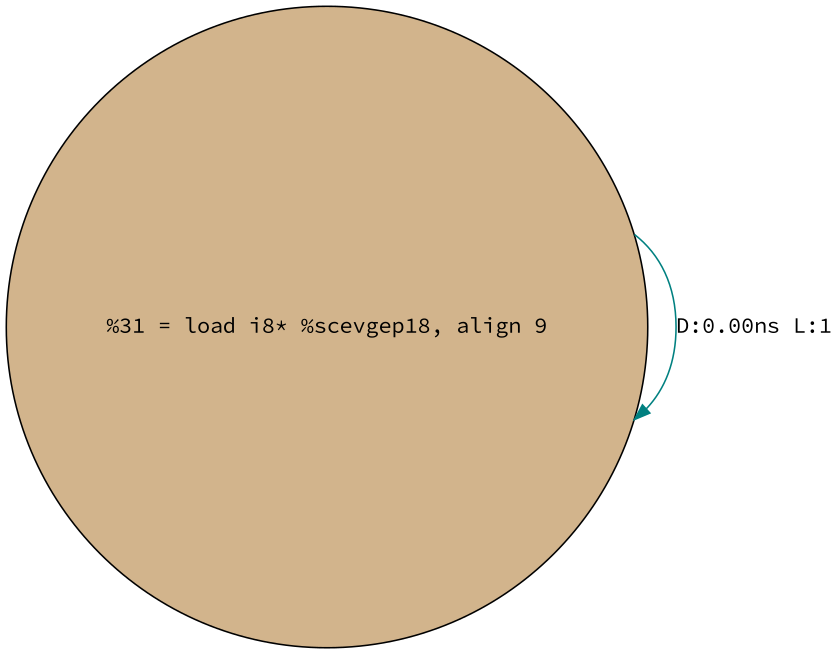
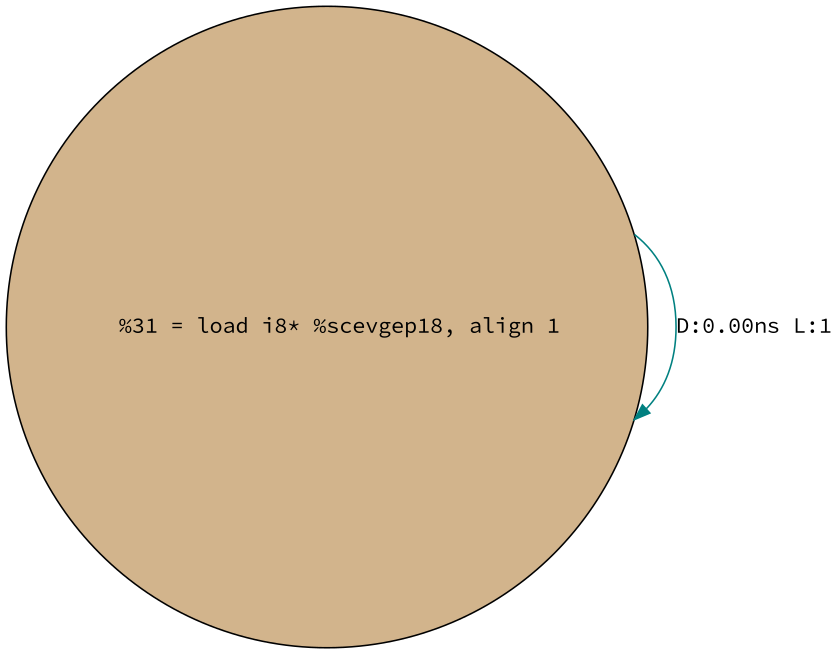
node "%31 = load i8* %scevgep18, align 9": label "%31 = load i8* %scevgep18, align 9" -> "%31 = load i8* %scevgep18, align 1"
